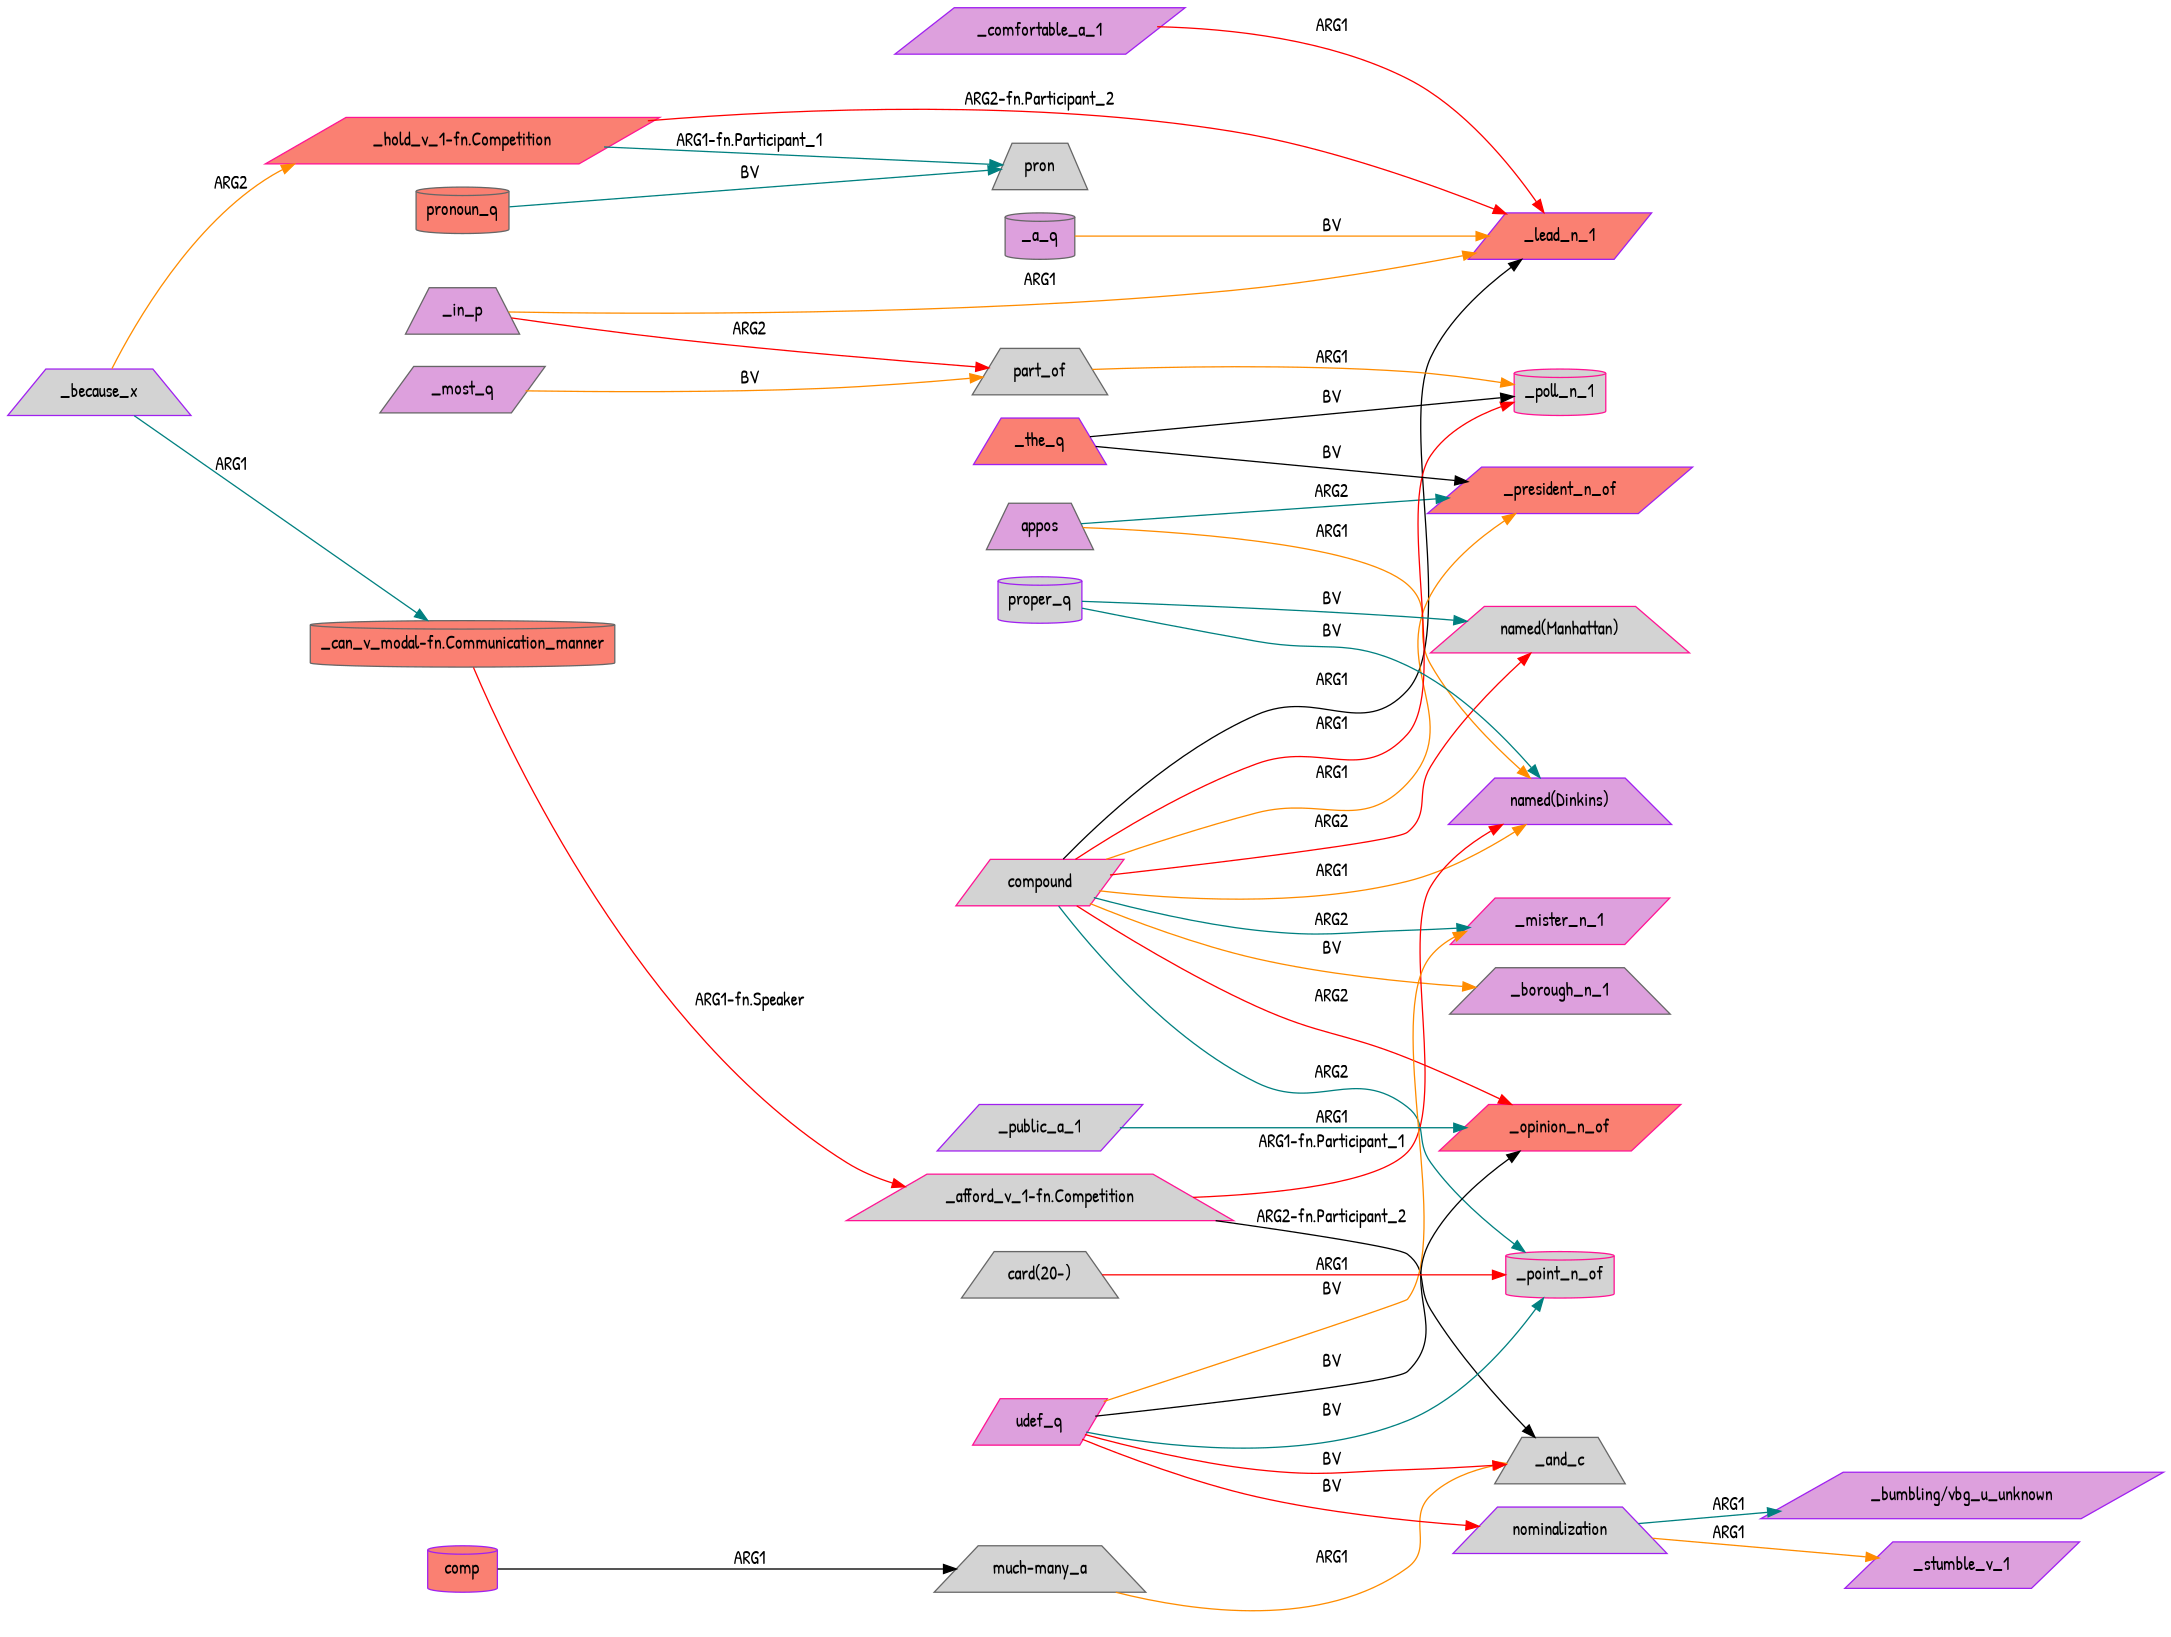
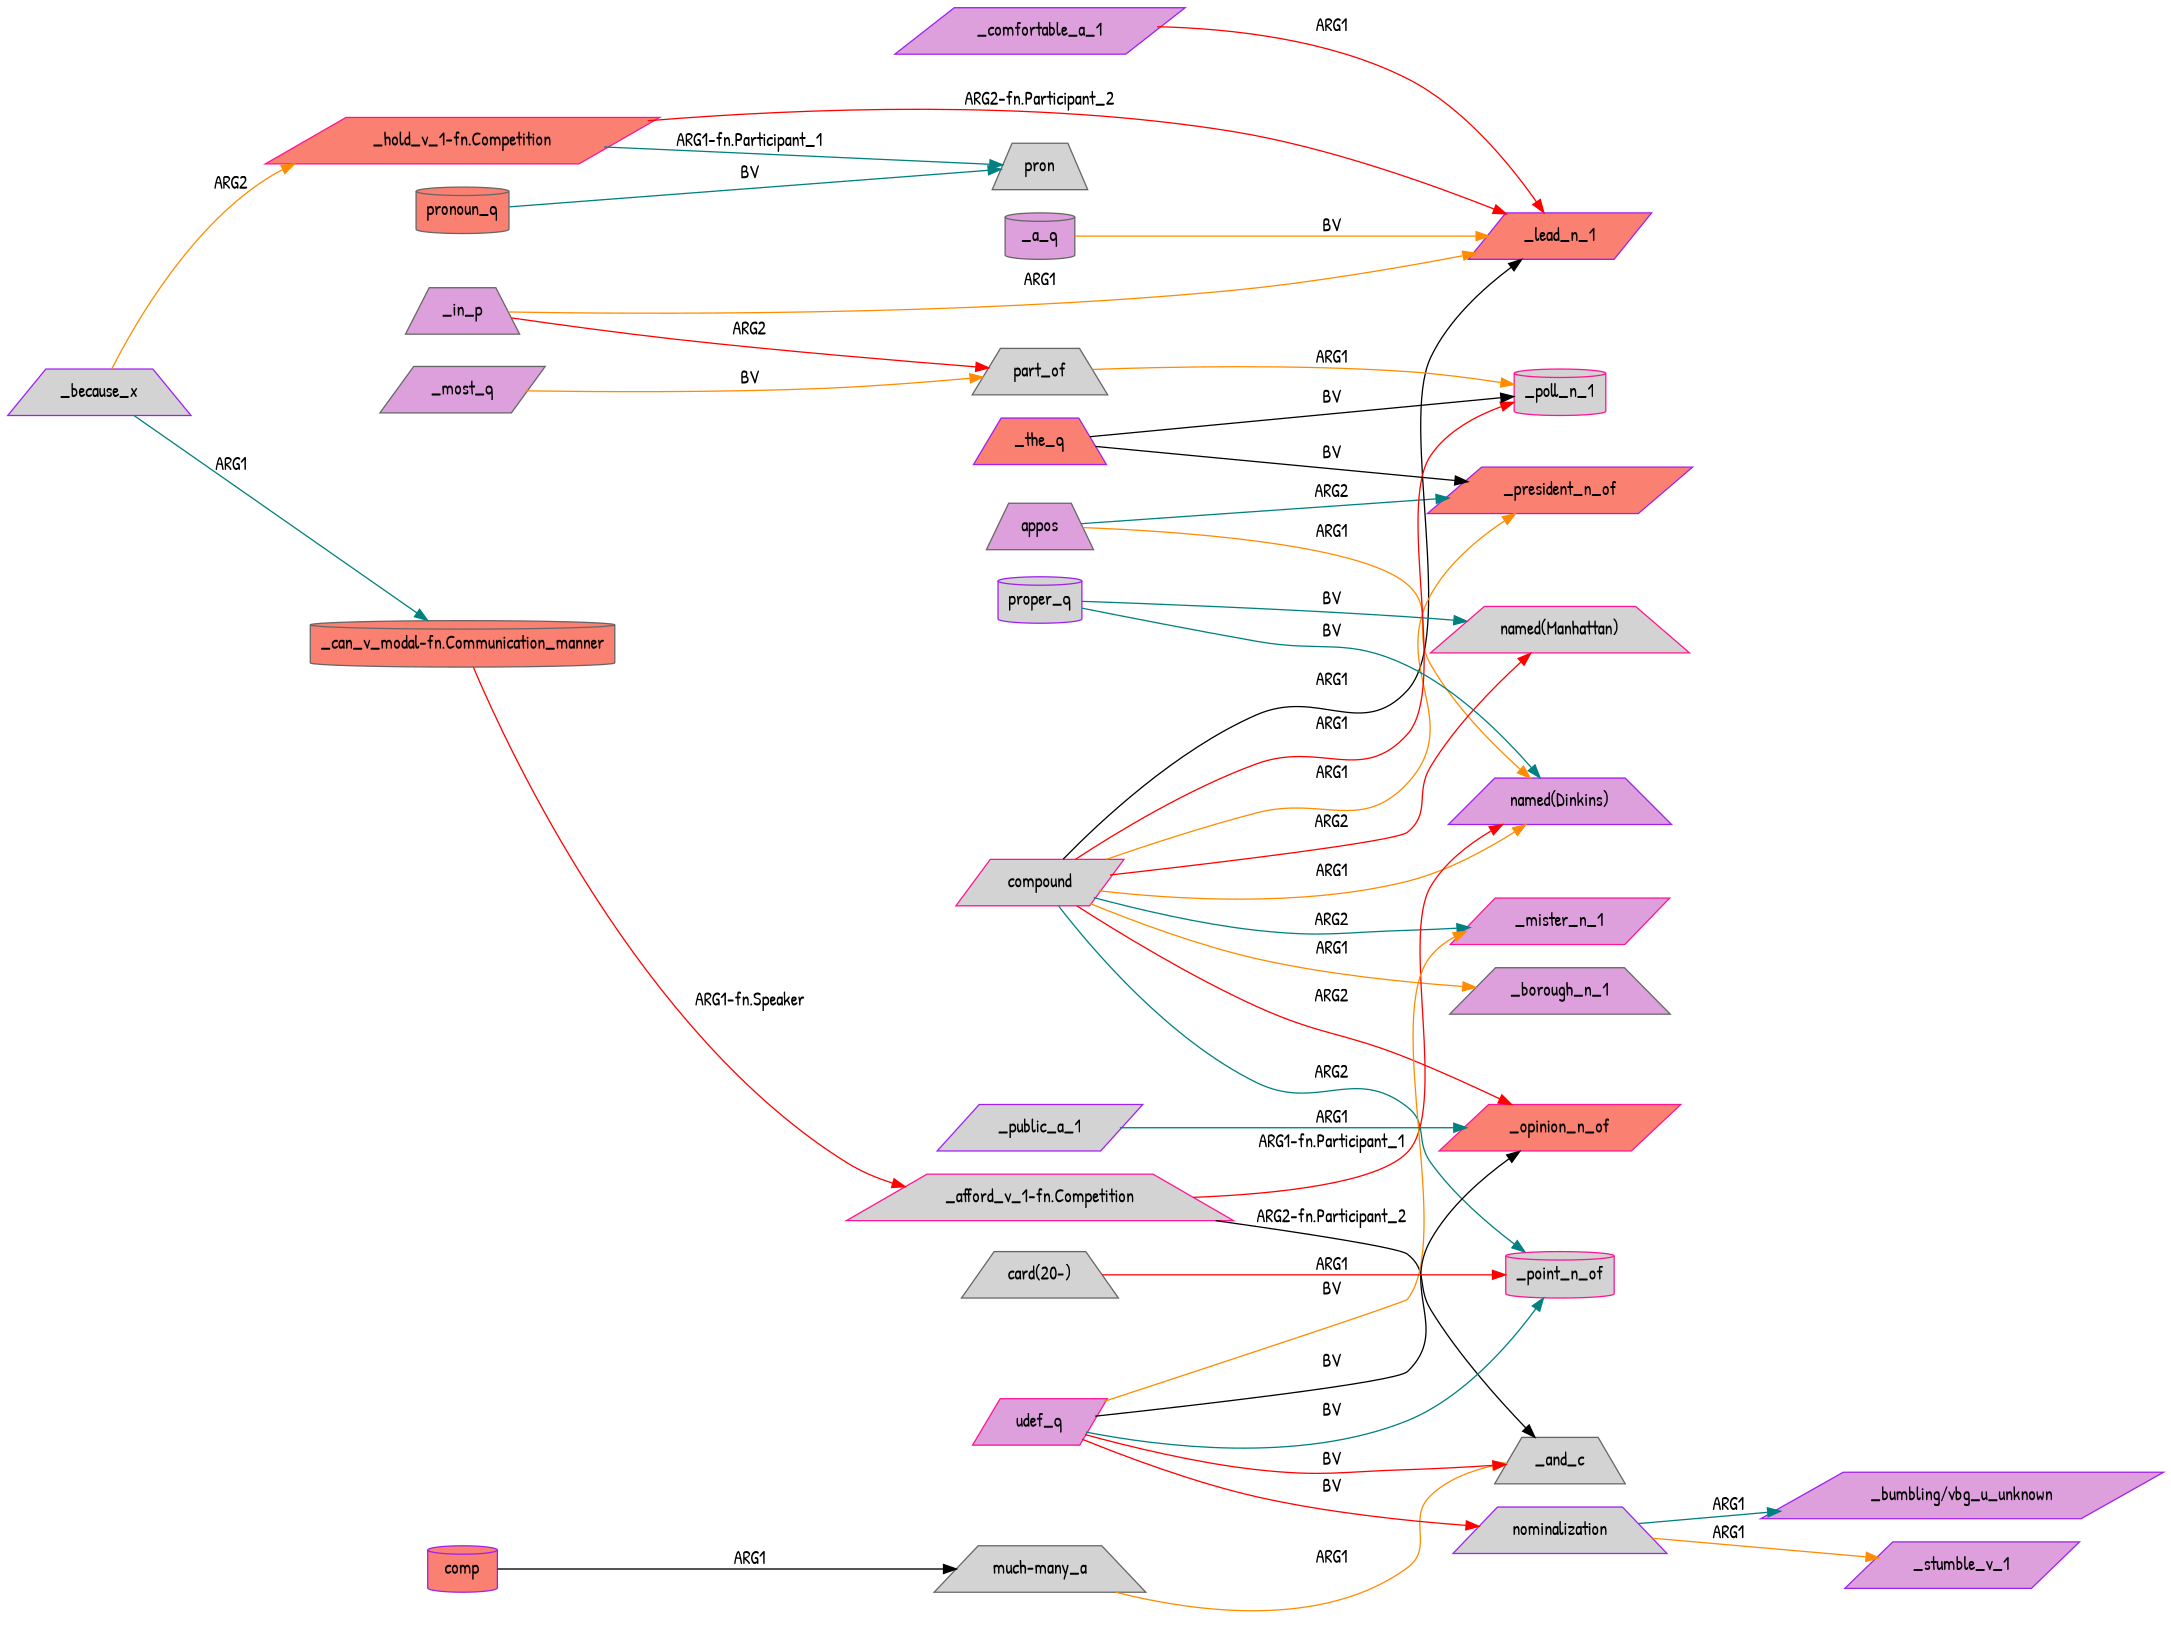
edge "compound" -> "_borough_n_1": label "BV" -> "ARG1"
